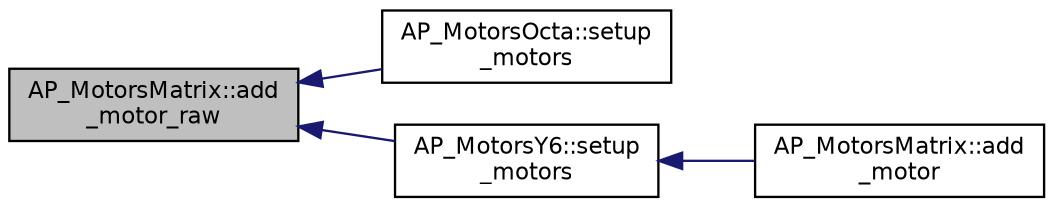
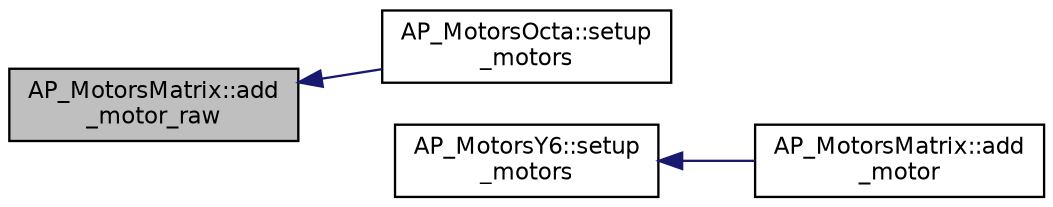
edge "AP_MotorsY6::setup _motors" -> "AP_MotorsMatrix::add _motor_raw": removed
